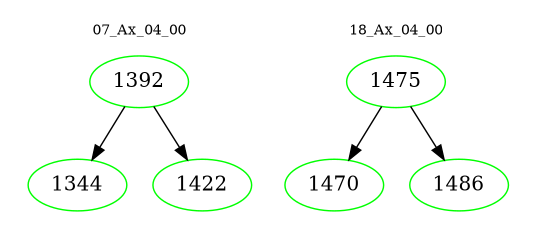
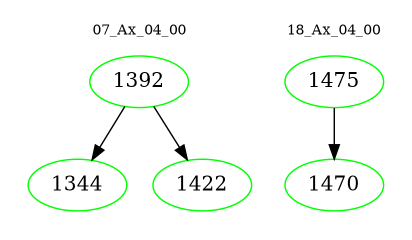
node "1486": removed
